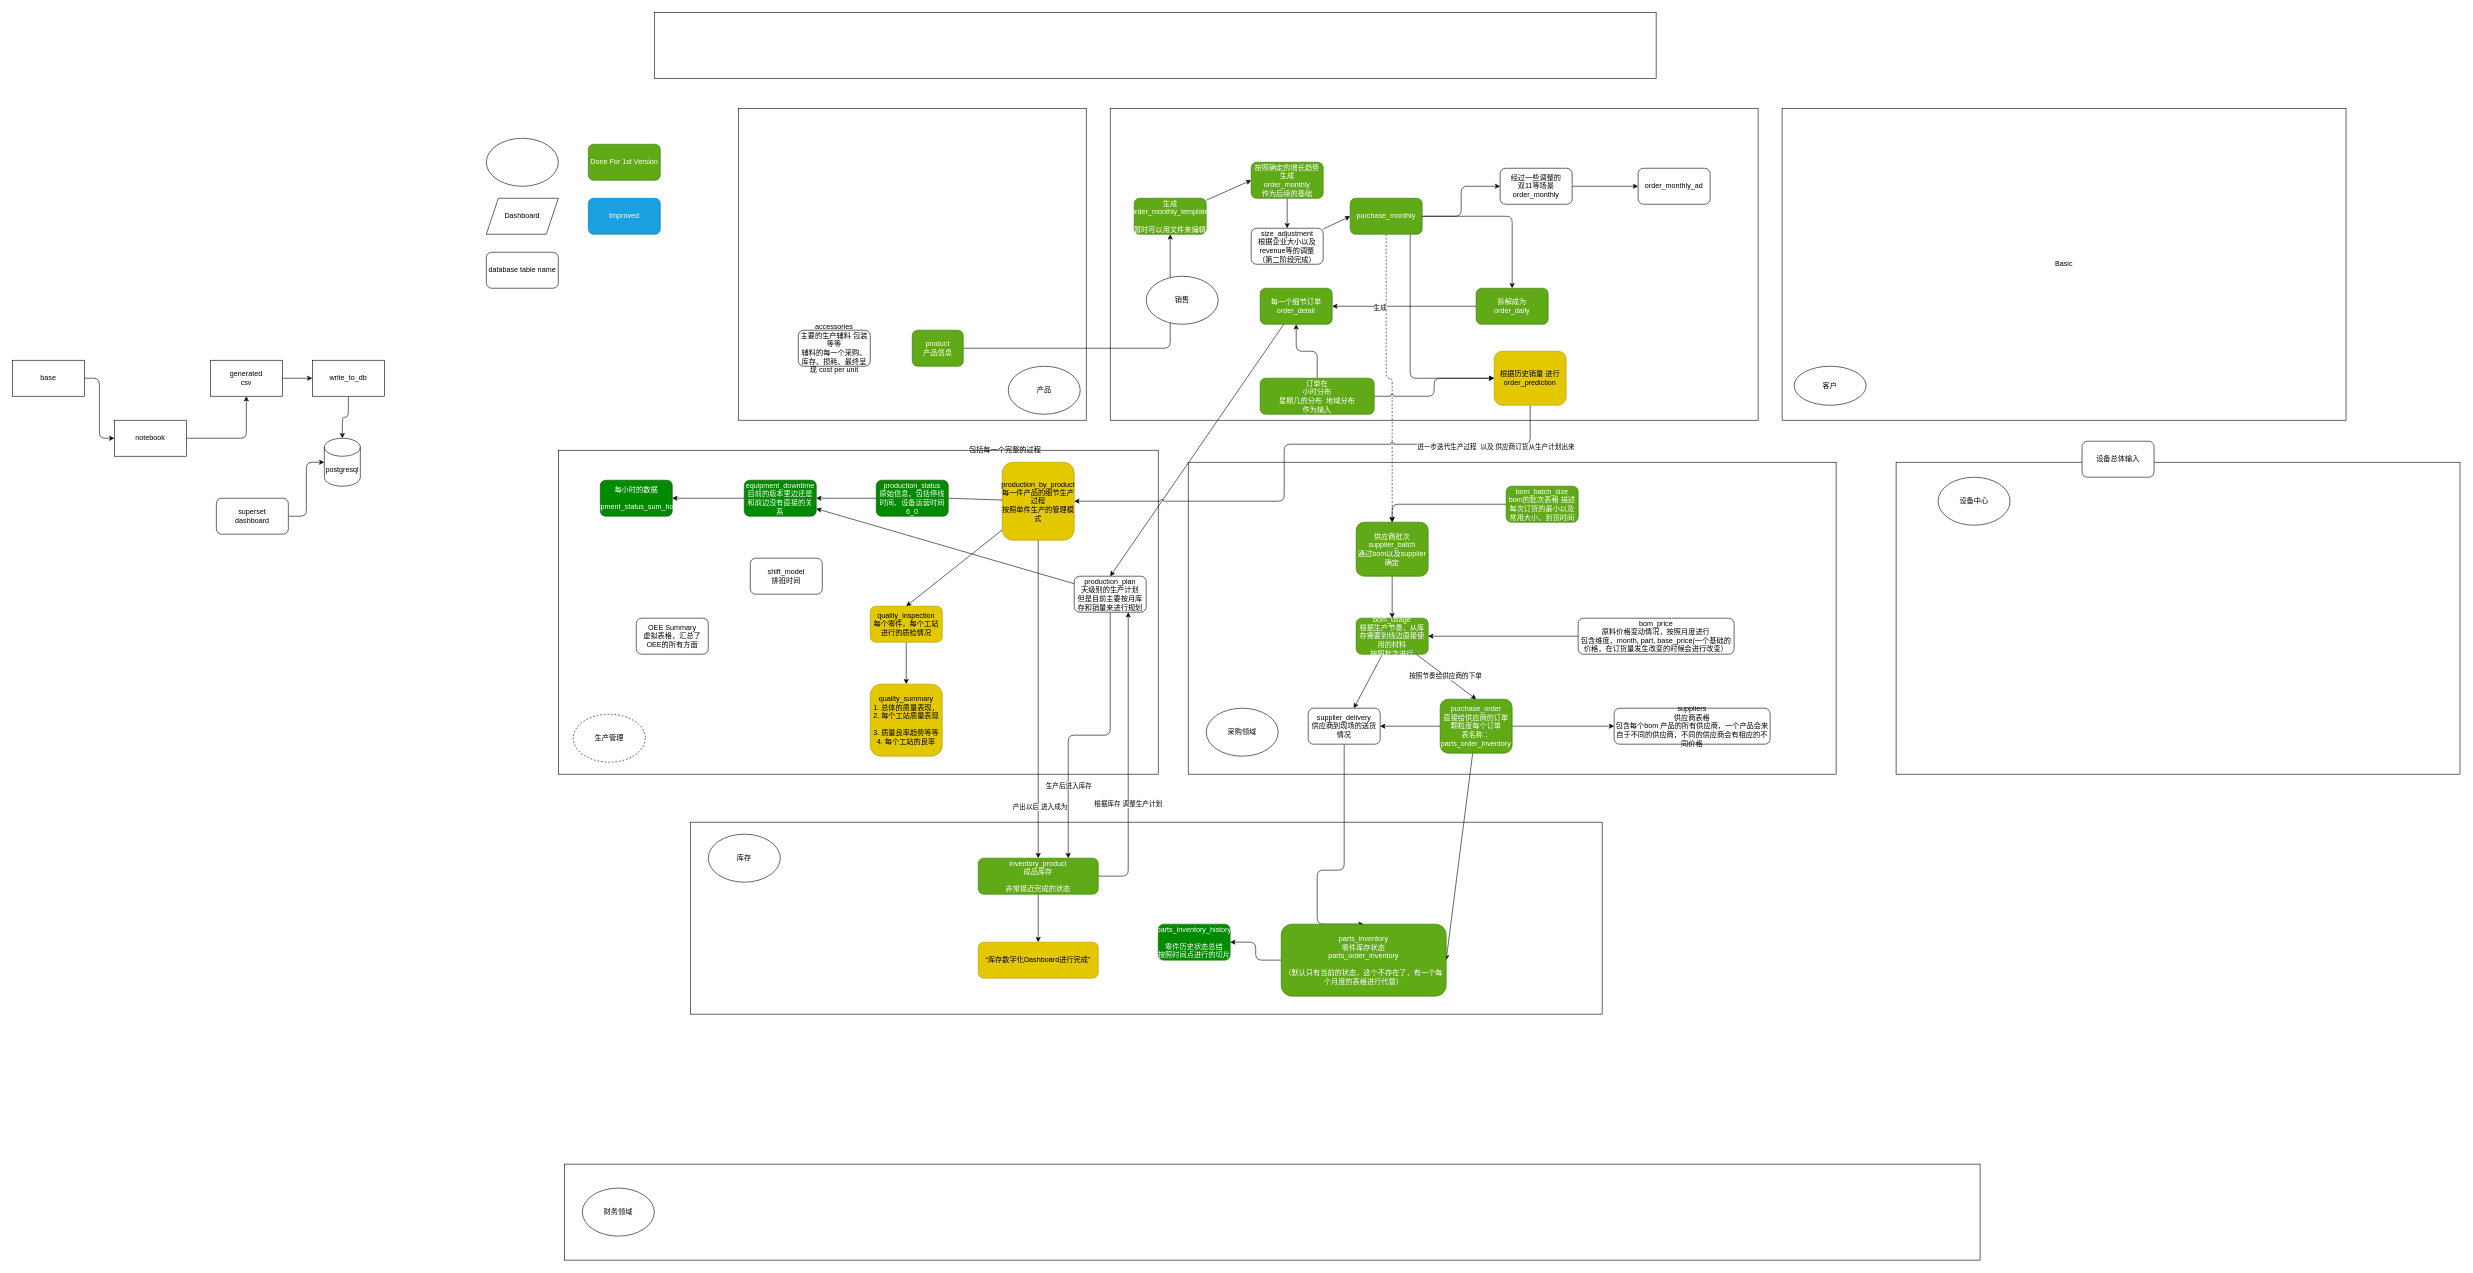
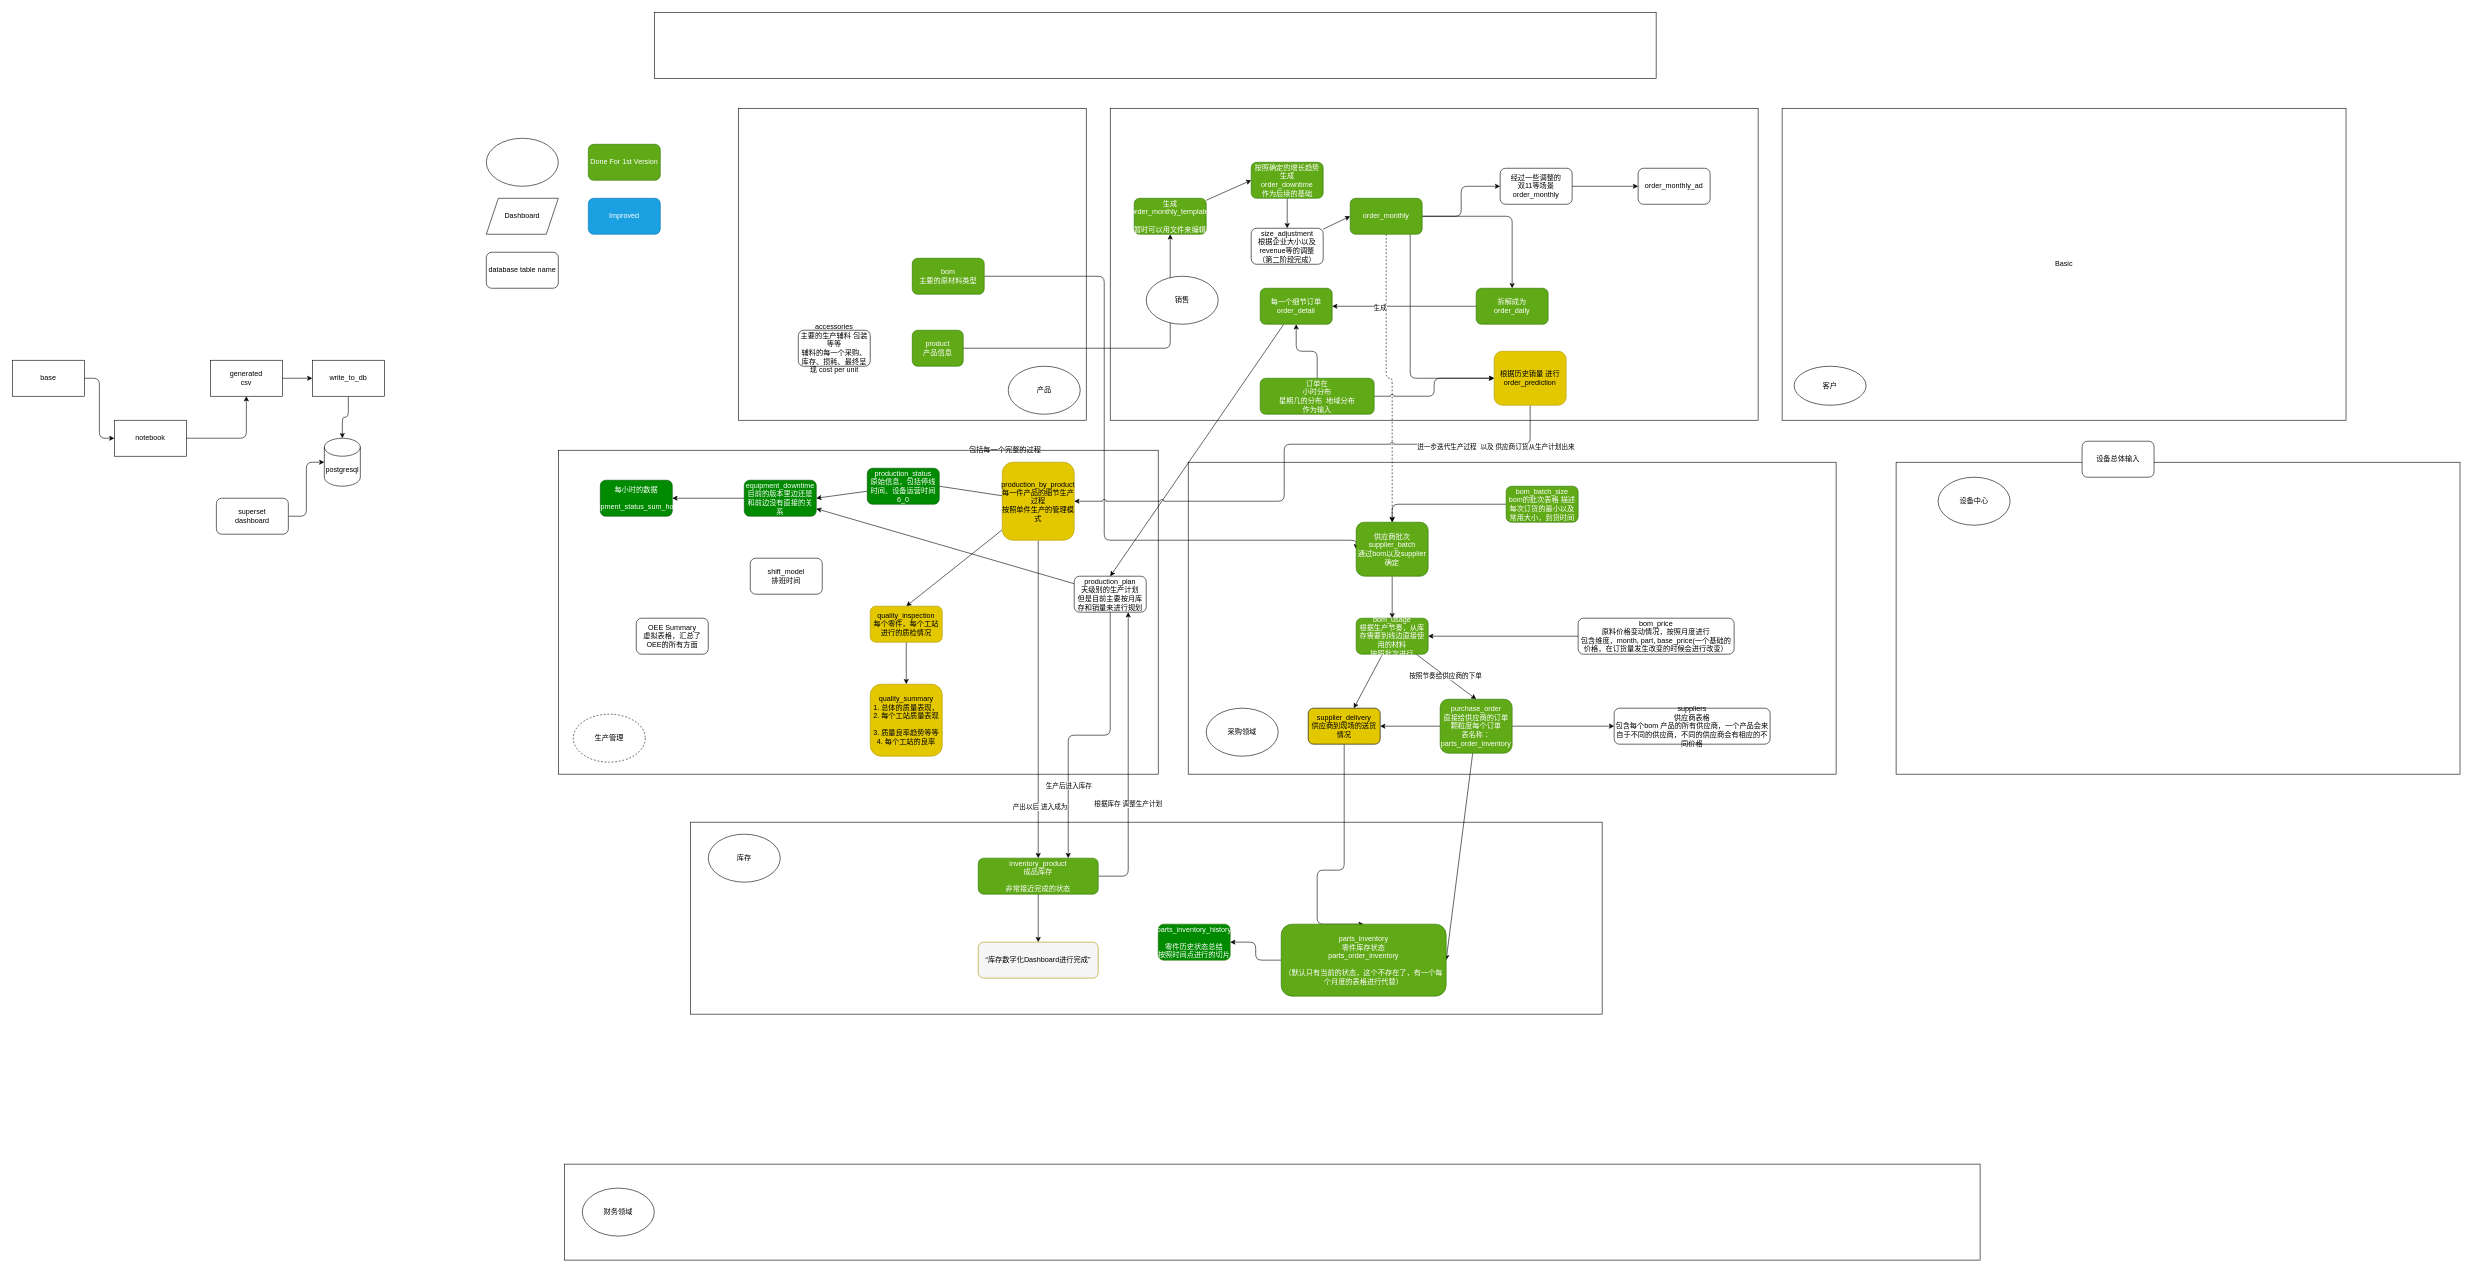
node "按照确定的增长趋势 生成 order_monthly 作为后续的基础": label "按照确定的增长趋势 生成 order_monthly 作为后续的基础" -> "按照确定的增长趋势 生成 order_downtime 作为后续的基础"
node "purchase_monthly": label "purchase_monthly" -> "order_monthly"
node "bom 主要的原材料类型": added
node "production_status 原始信息，包括停线时间、设备运营时间 6_0": moved (912, 498) -> (903, 486)
edge "bom 主要的原材料类型" -> "供应商批次 supplier_batch 通过bom以及supplier确定": added
node "supplier_delivery 供应商到现场的送货情况": fillcolor #ffffff -> #e3c800
node "“库存数字化Dashboard进行完成”": fillcolor #e3c800 -> #f5f5f5
